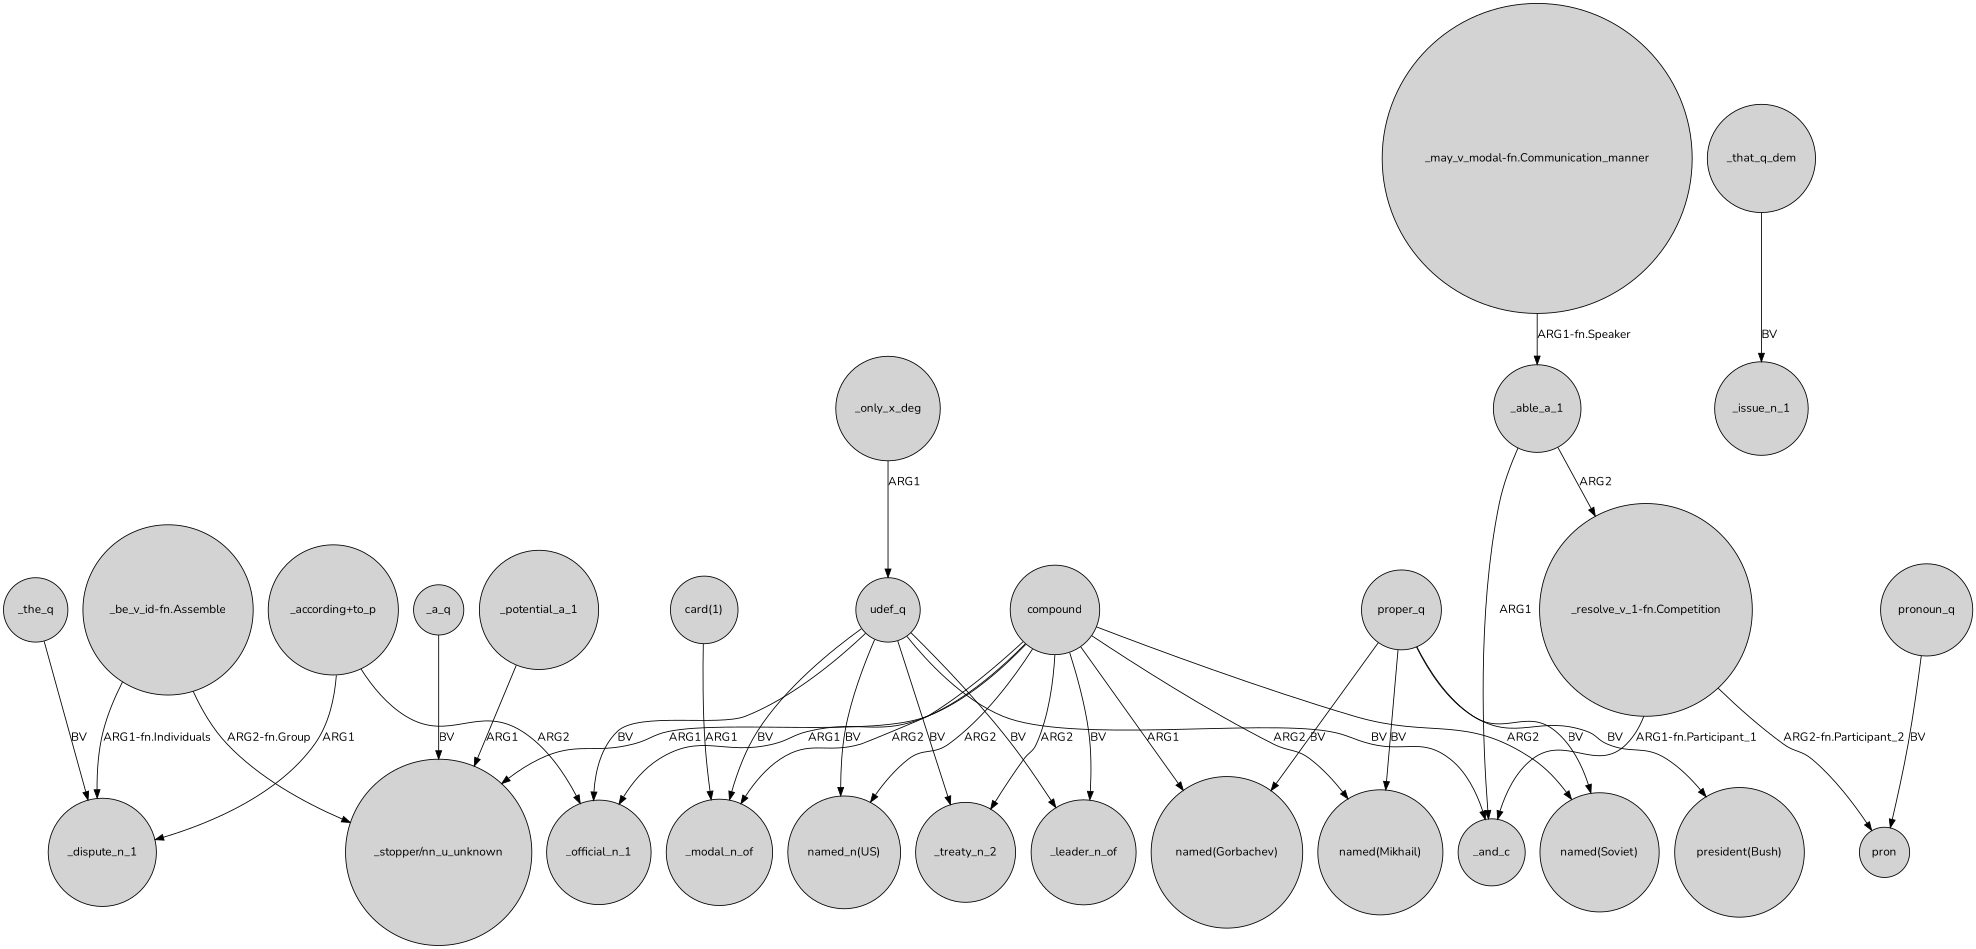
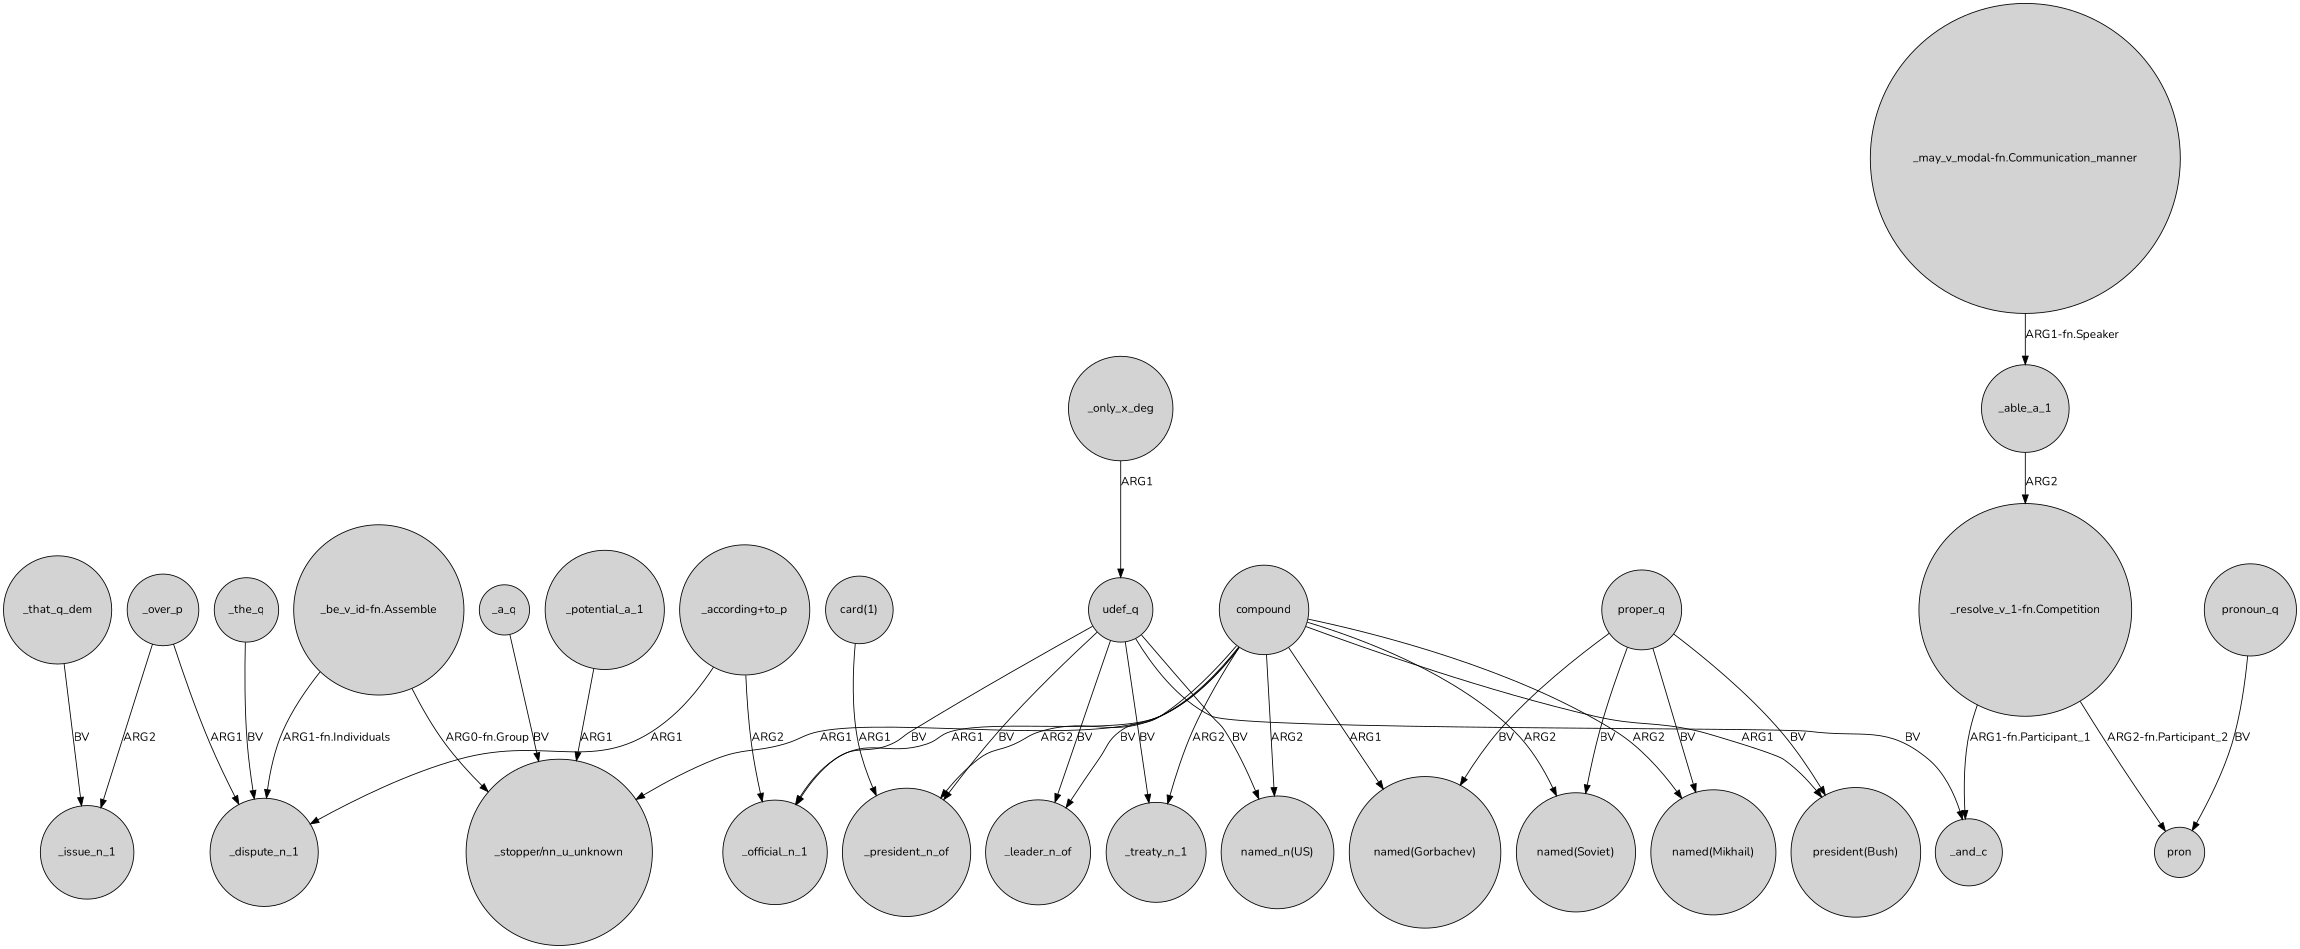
node "_over_p": added
edge "_able_a_1" -> "_and_c": removed, label "ARG1"
edge "compound" -> "president(Bush)": added, label "ARG1"
edge "_be_v_id-fn.Assemble" -> "_stopper/nn_u_unknown": label "ARG2-fn.Group" -> "ARG0-fn.Group"
node "_modal_n_of": label "_modal_n_of" -> "_president_n_of"
node "_treaty_n_2": label "_treaty_n_2" -> "_treaty_n_1"
